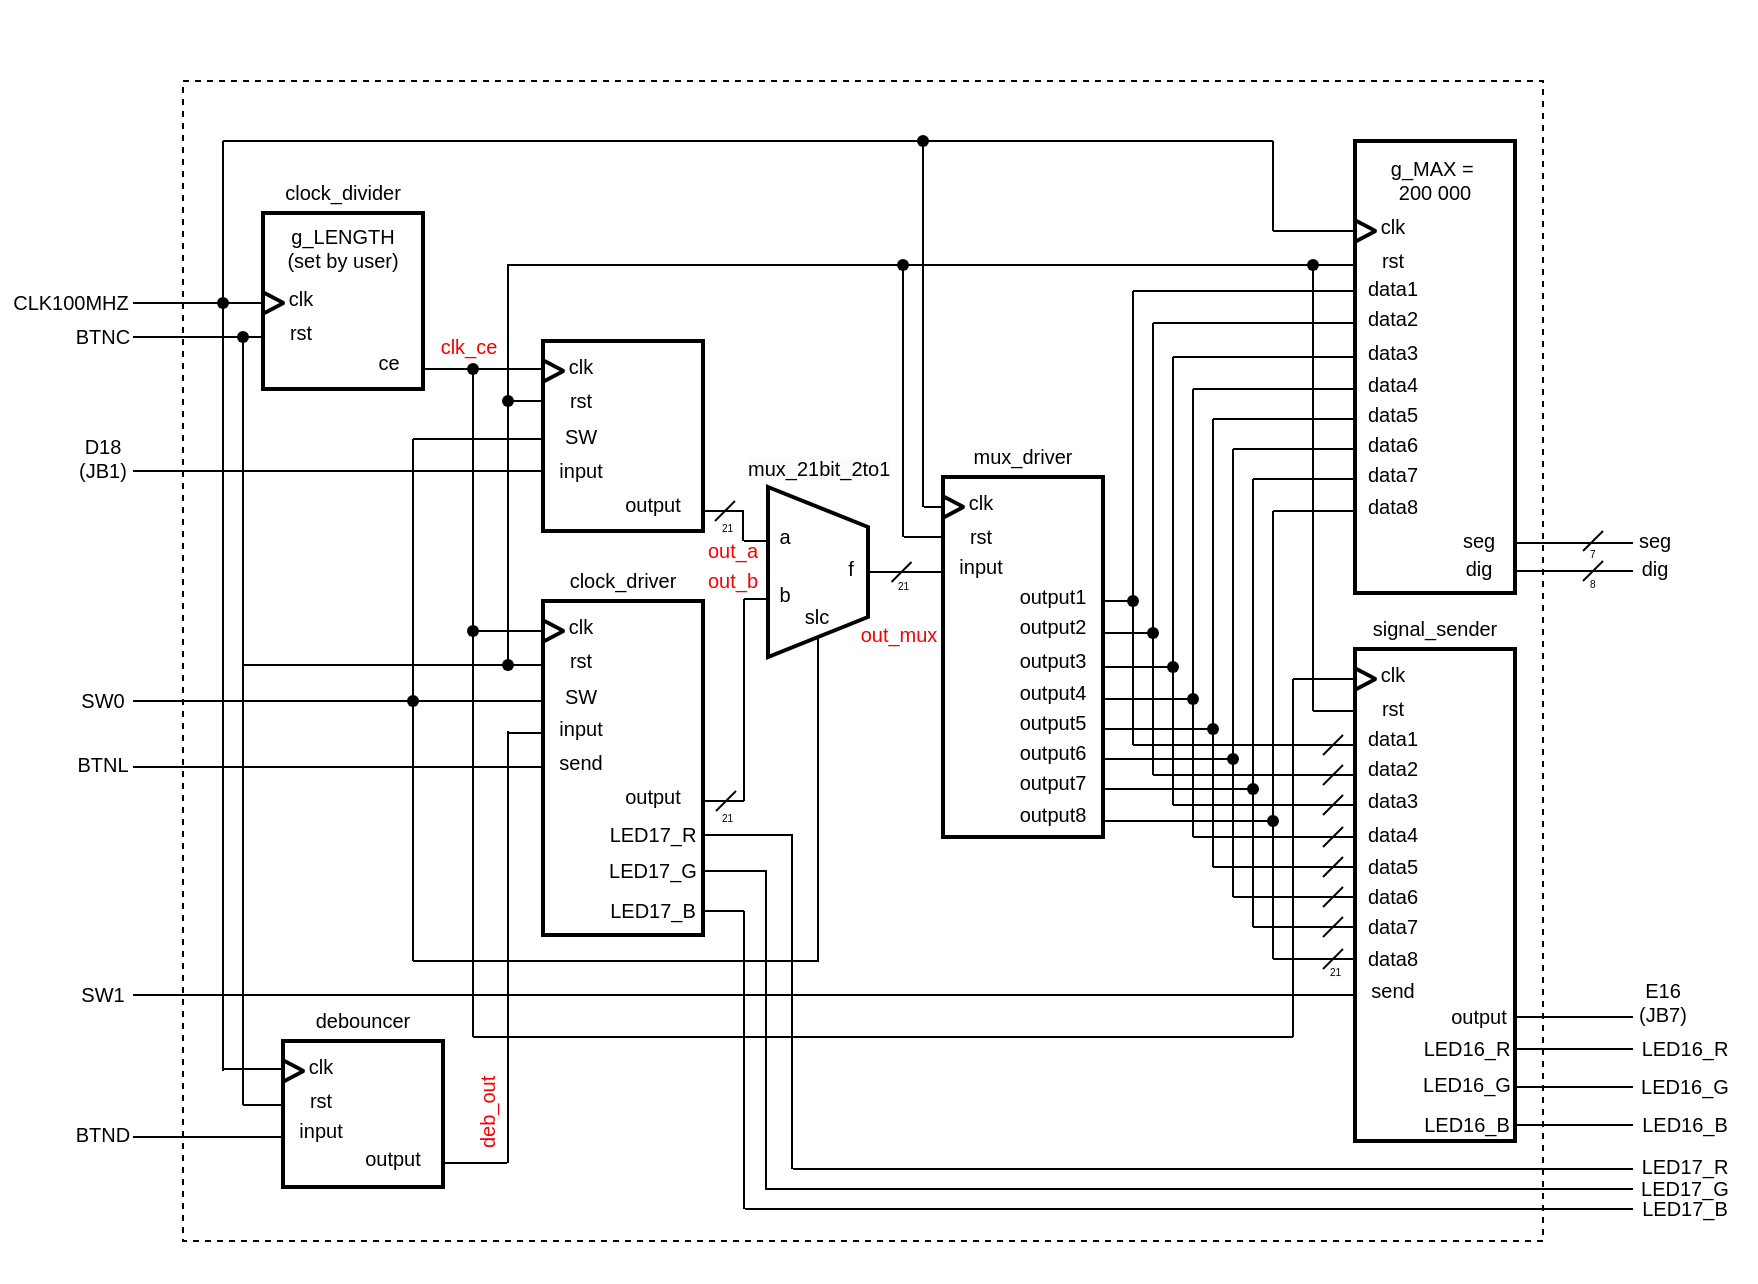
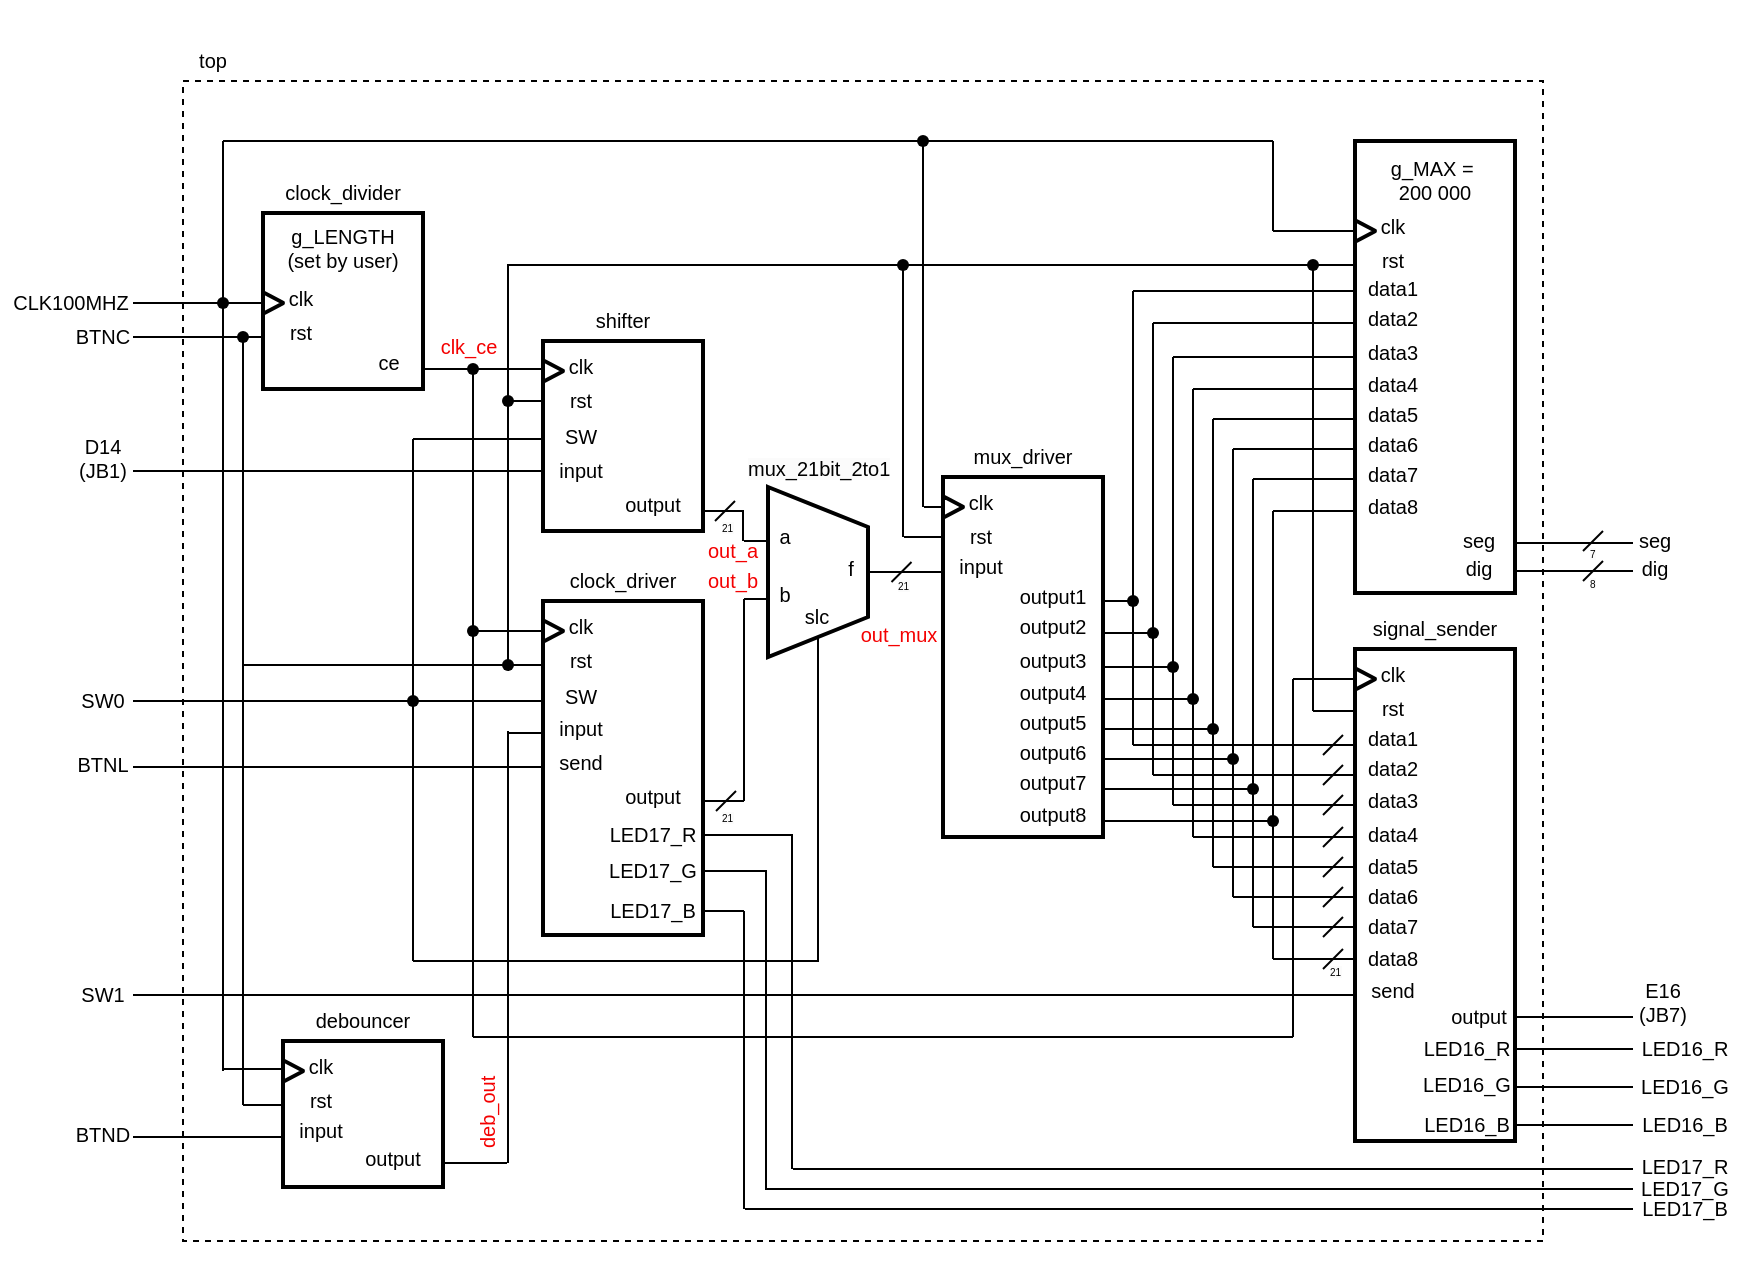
node "top": added
node "shifter": added
node "D18 (JB1)": label "D18 (JB1)" -> "D14 (JB1)"
